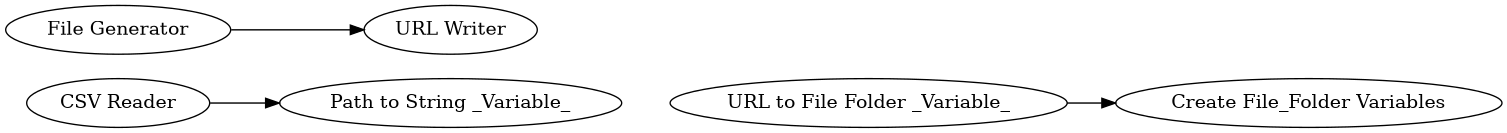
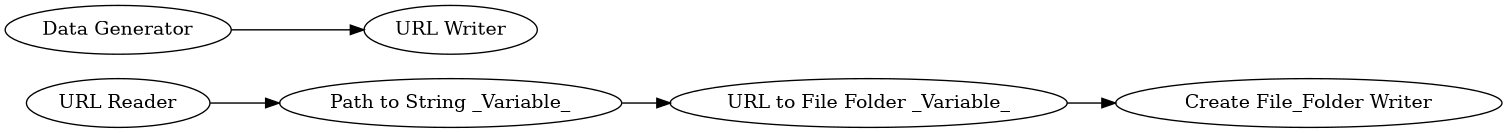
node "File Generator": label "File Generator" -> "Data Generator"
node "CSV Reader": label "CSV Reader" -> "URL Reader"
edge "Path to String _Variable_" -> "URL to File Folder _Variable_": added
node "Create File_Folder Variables": label "Create File_Folder Variables" -> "Create File_Folder Writer"
